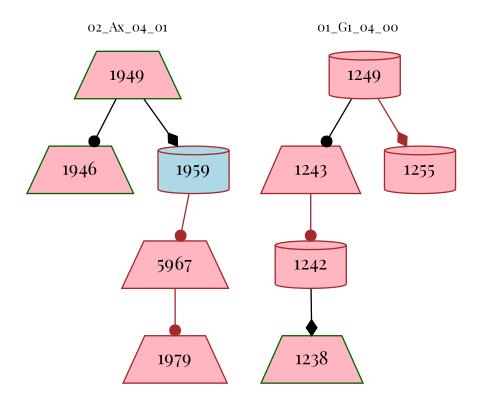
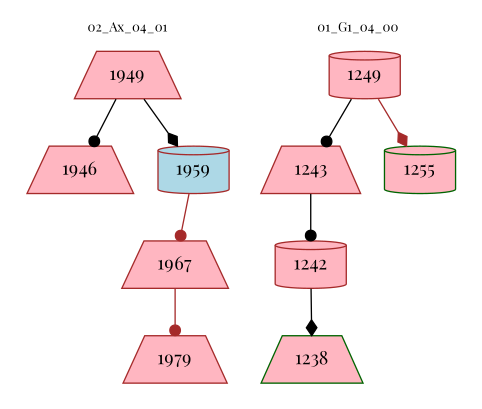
node "1949": color darkgreen -> brown
node "1946": color darkgreen -> brown
node "1255": color brown -> darkgreen
edge "1243" -> "1242": color brown -> black
node "5967": label "5967" -> "1967"
